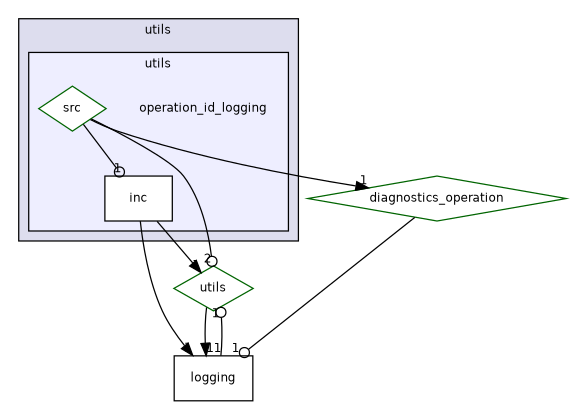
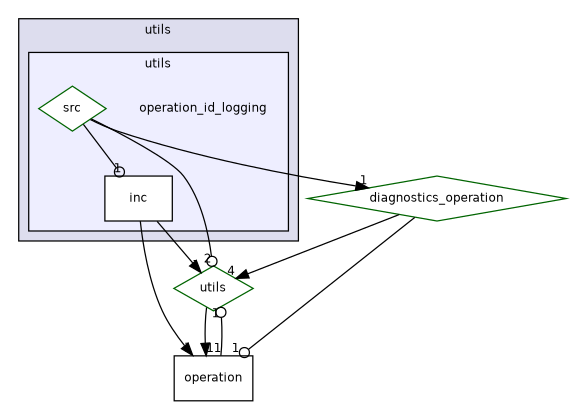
edge "diagnostics_operation" -> "utils": added
node "logging": label "logging" -> "operation"
